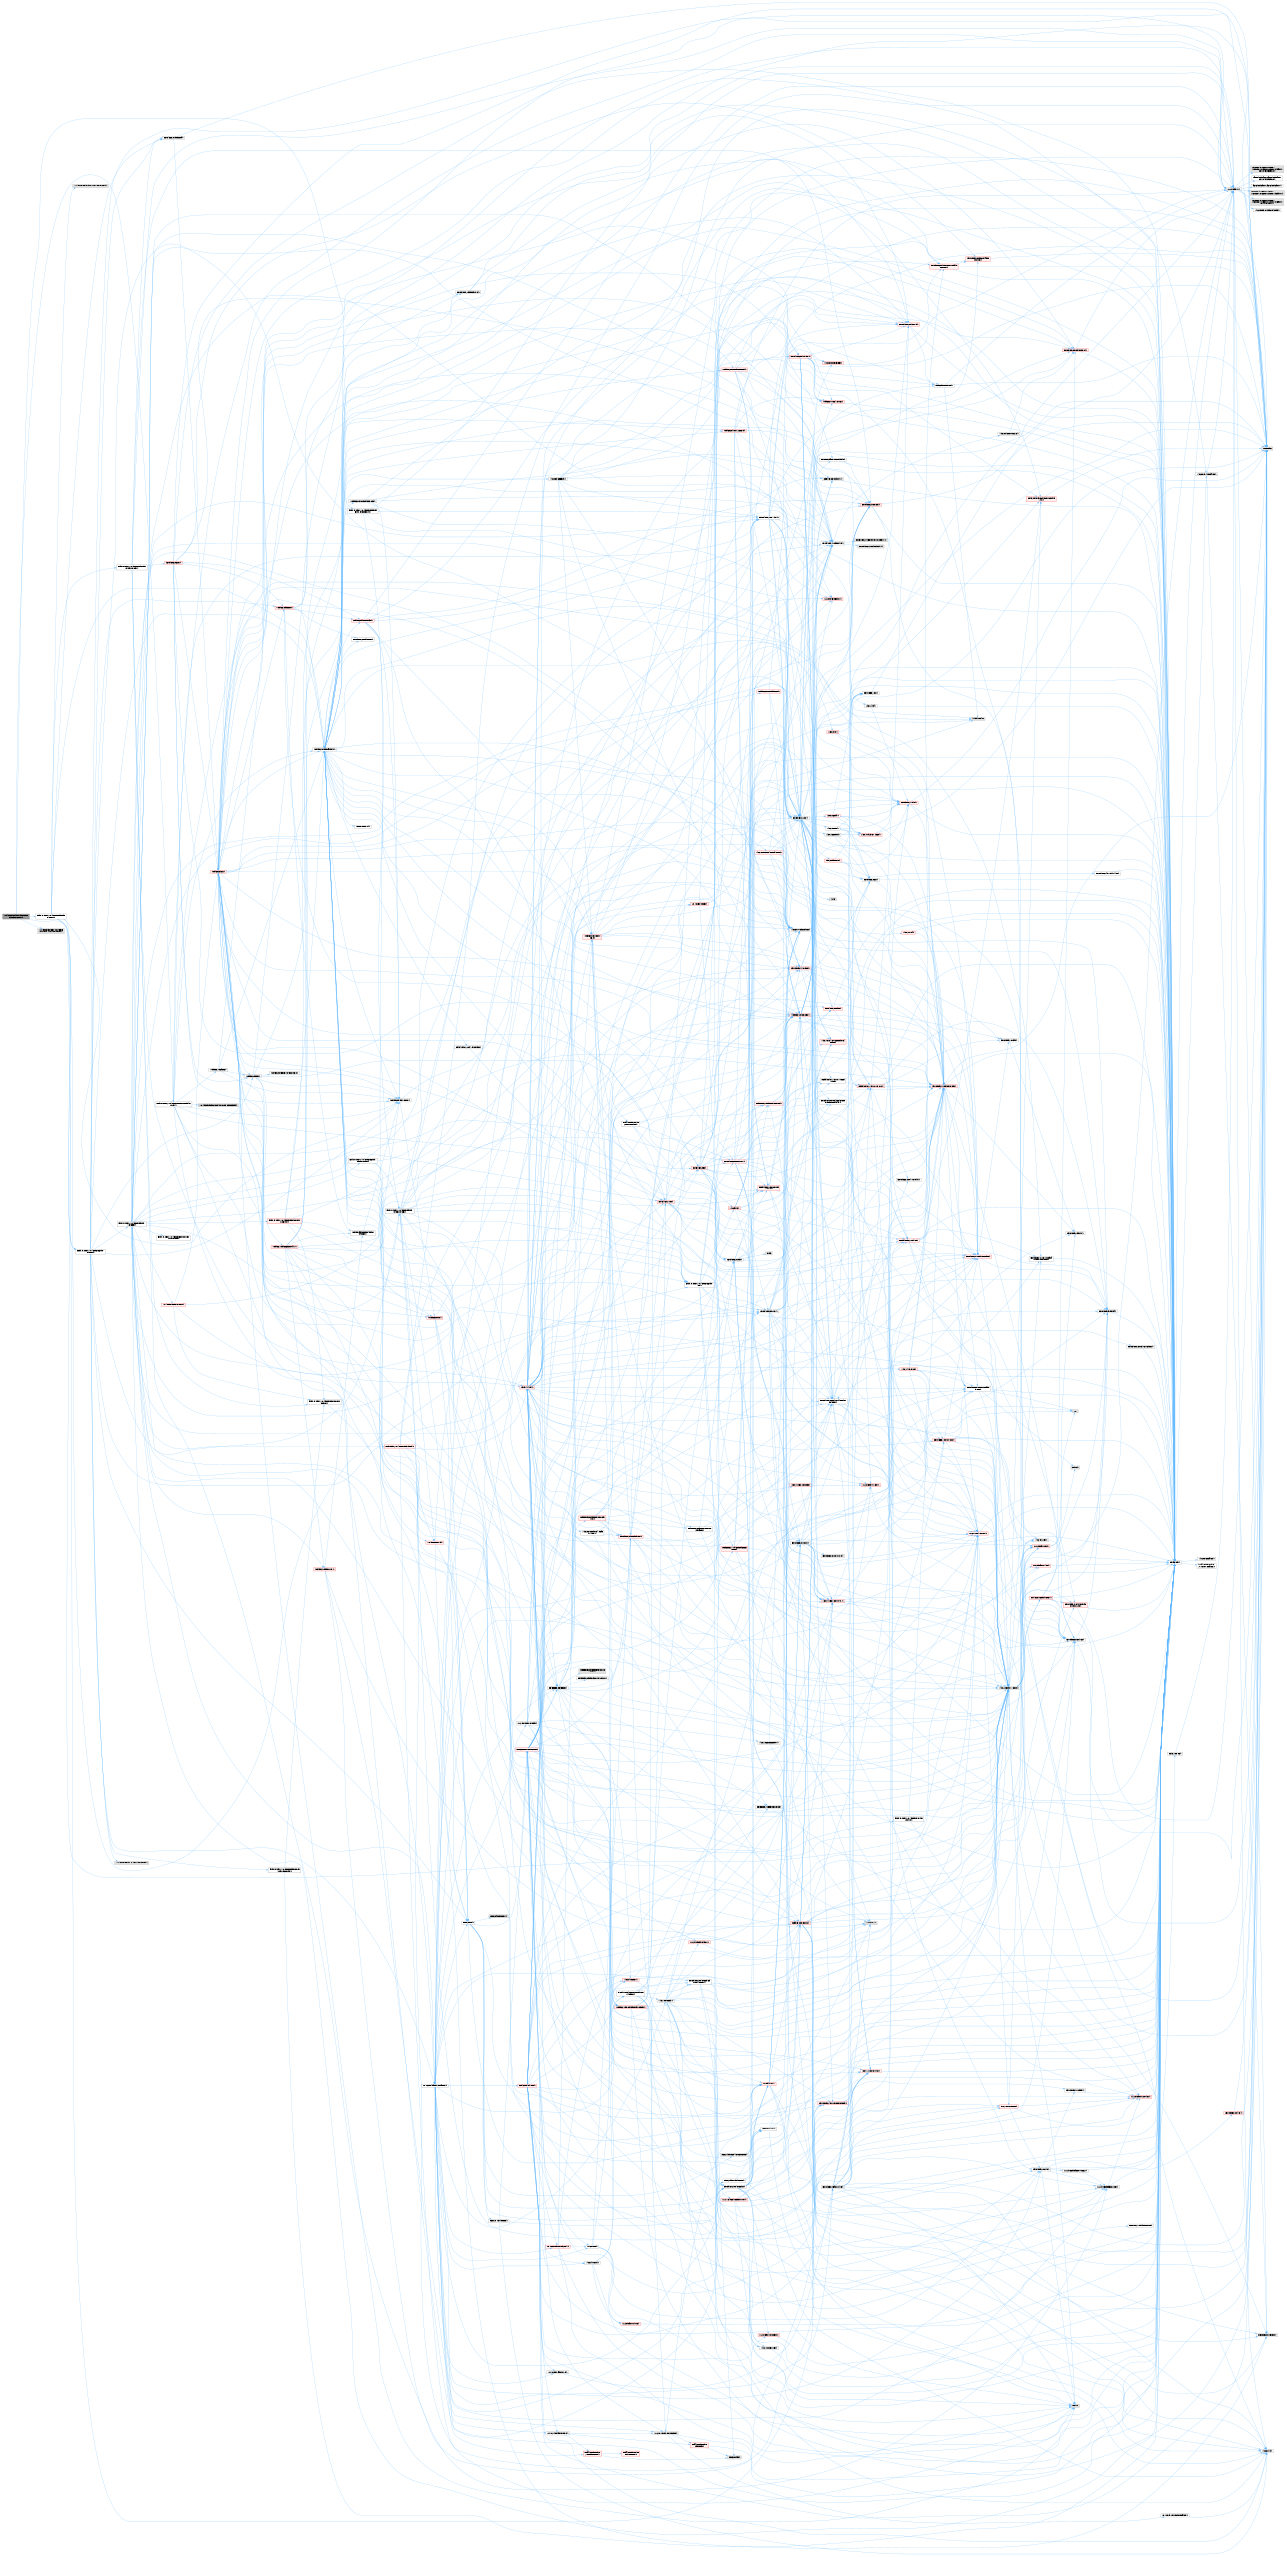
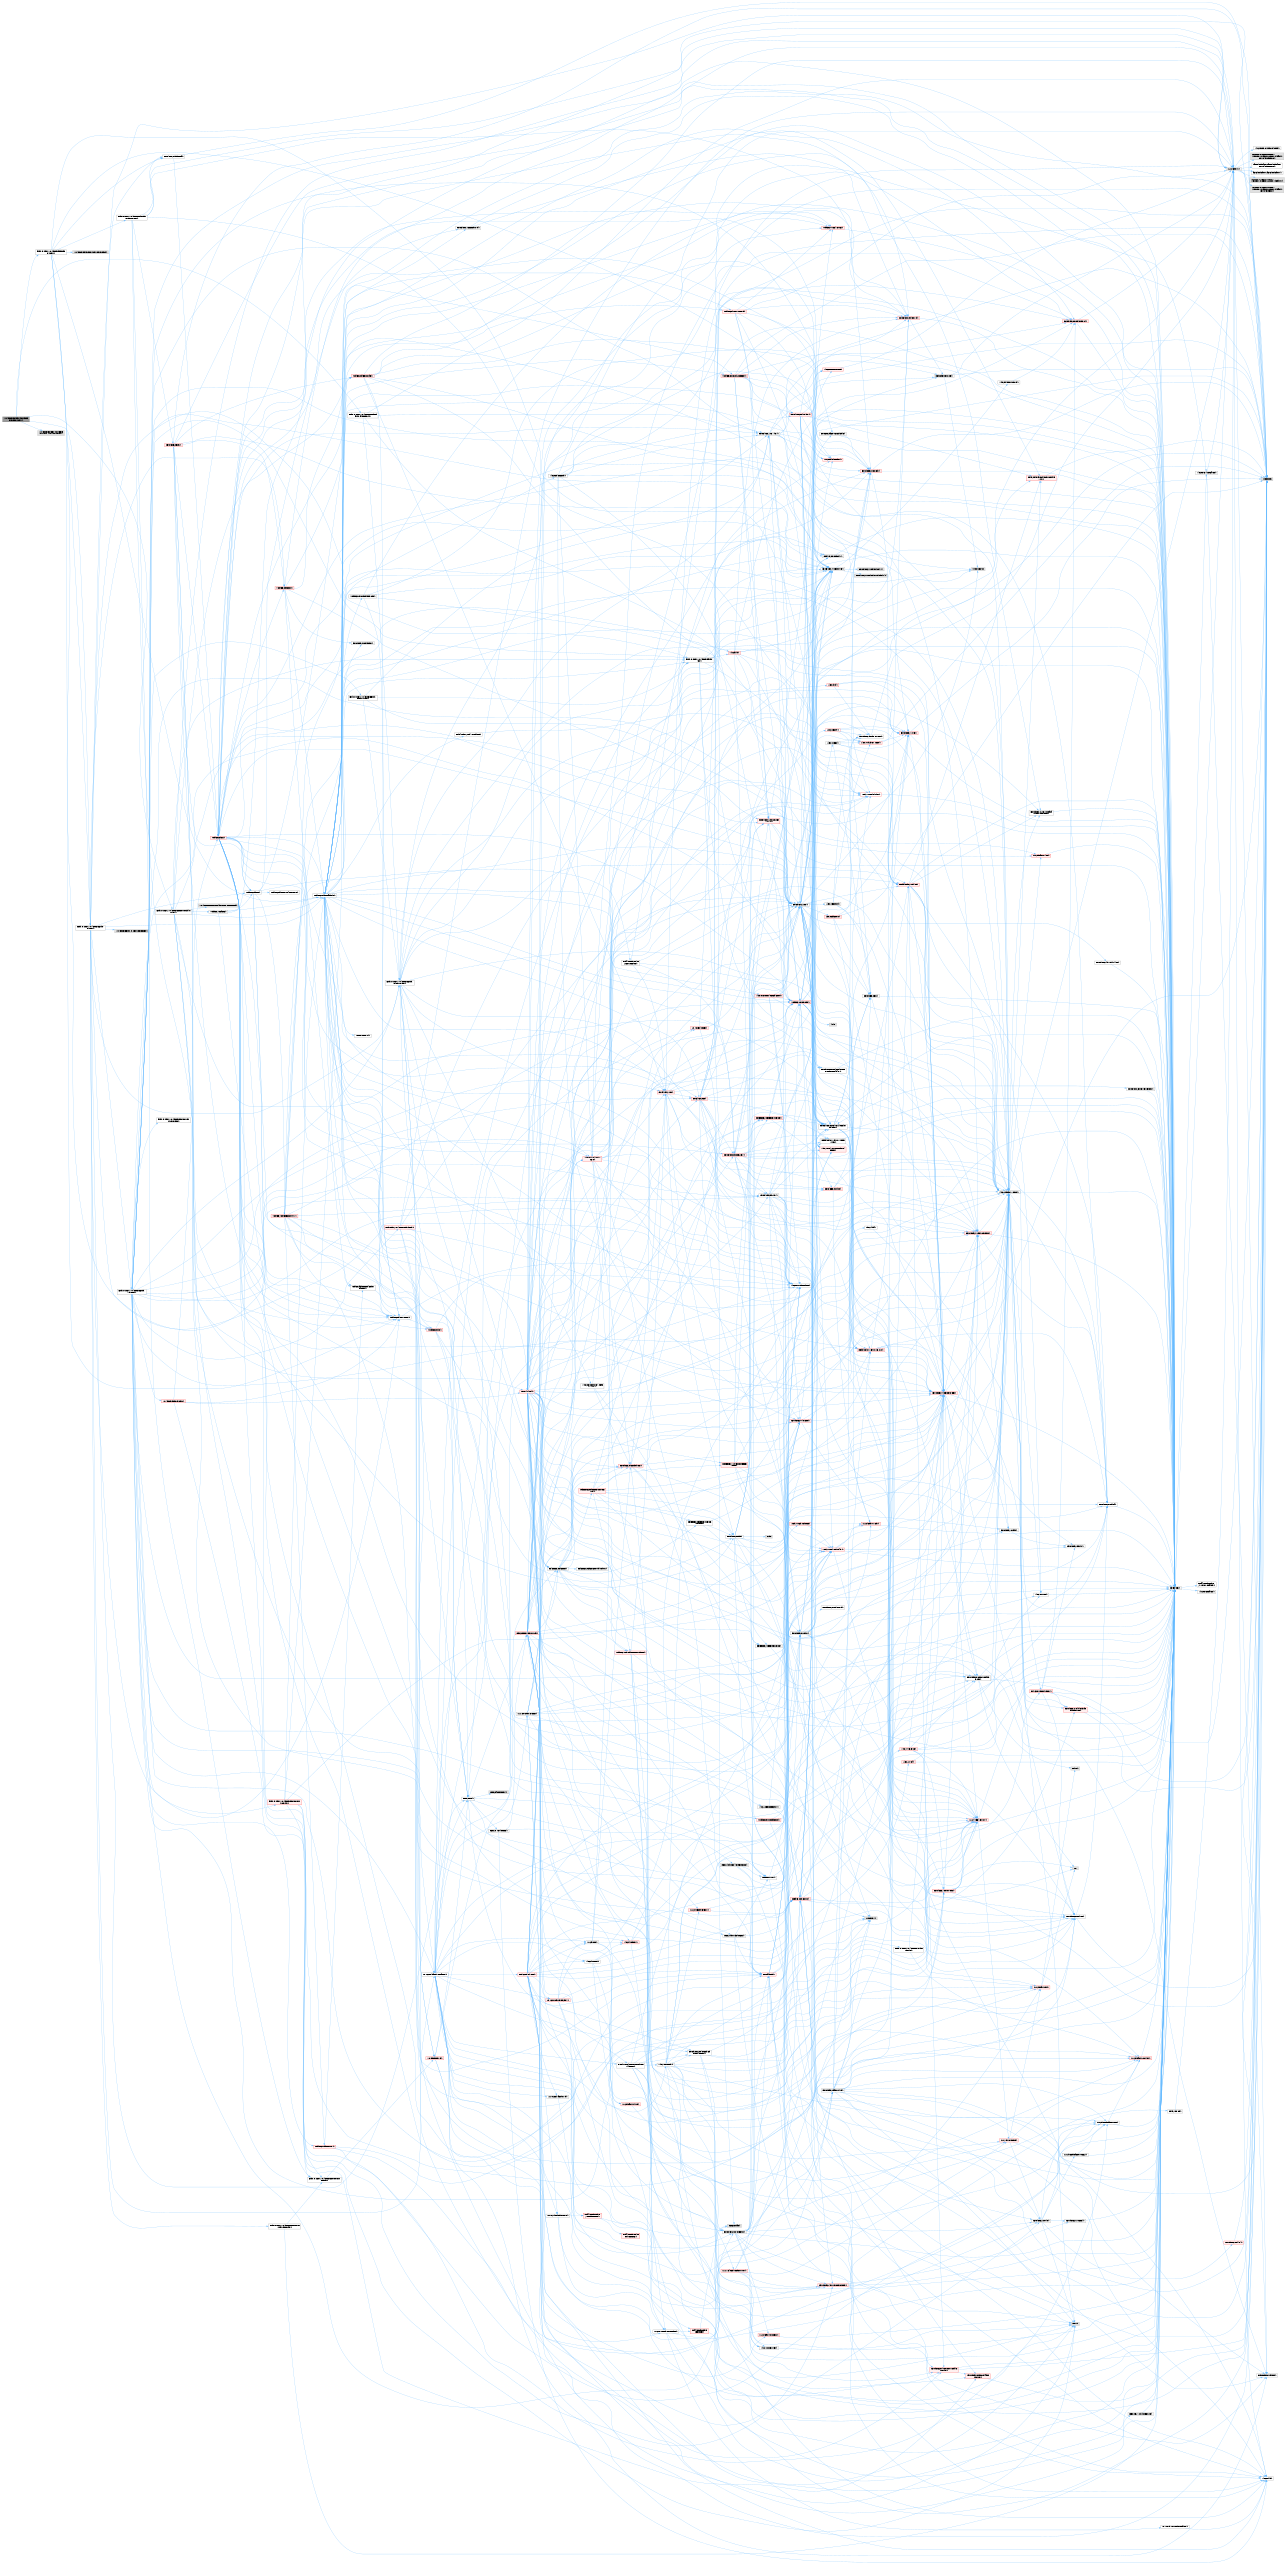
node "Templates/Map.h": label "Templates/Map.h" -> "Templates/IdentityFunctor.h"
node "Templates/IsPolymorphic.h": removed
edge "Templates/UnrealTypeTraits.h" -> "CoreTypes.h": added
node "Delegates/DelegateSignature Impl.inl": removed
